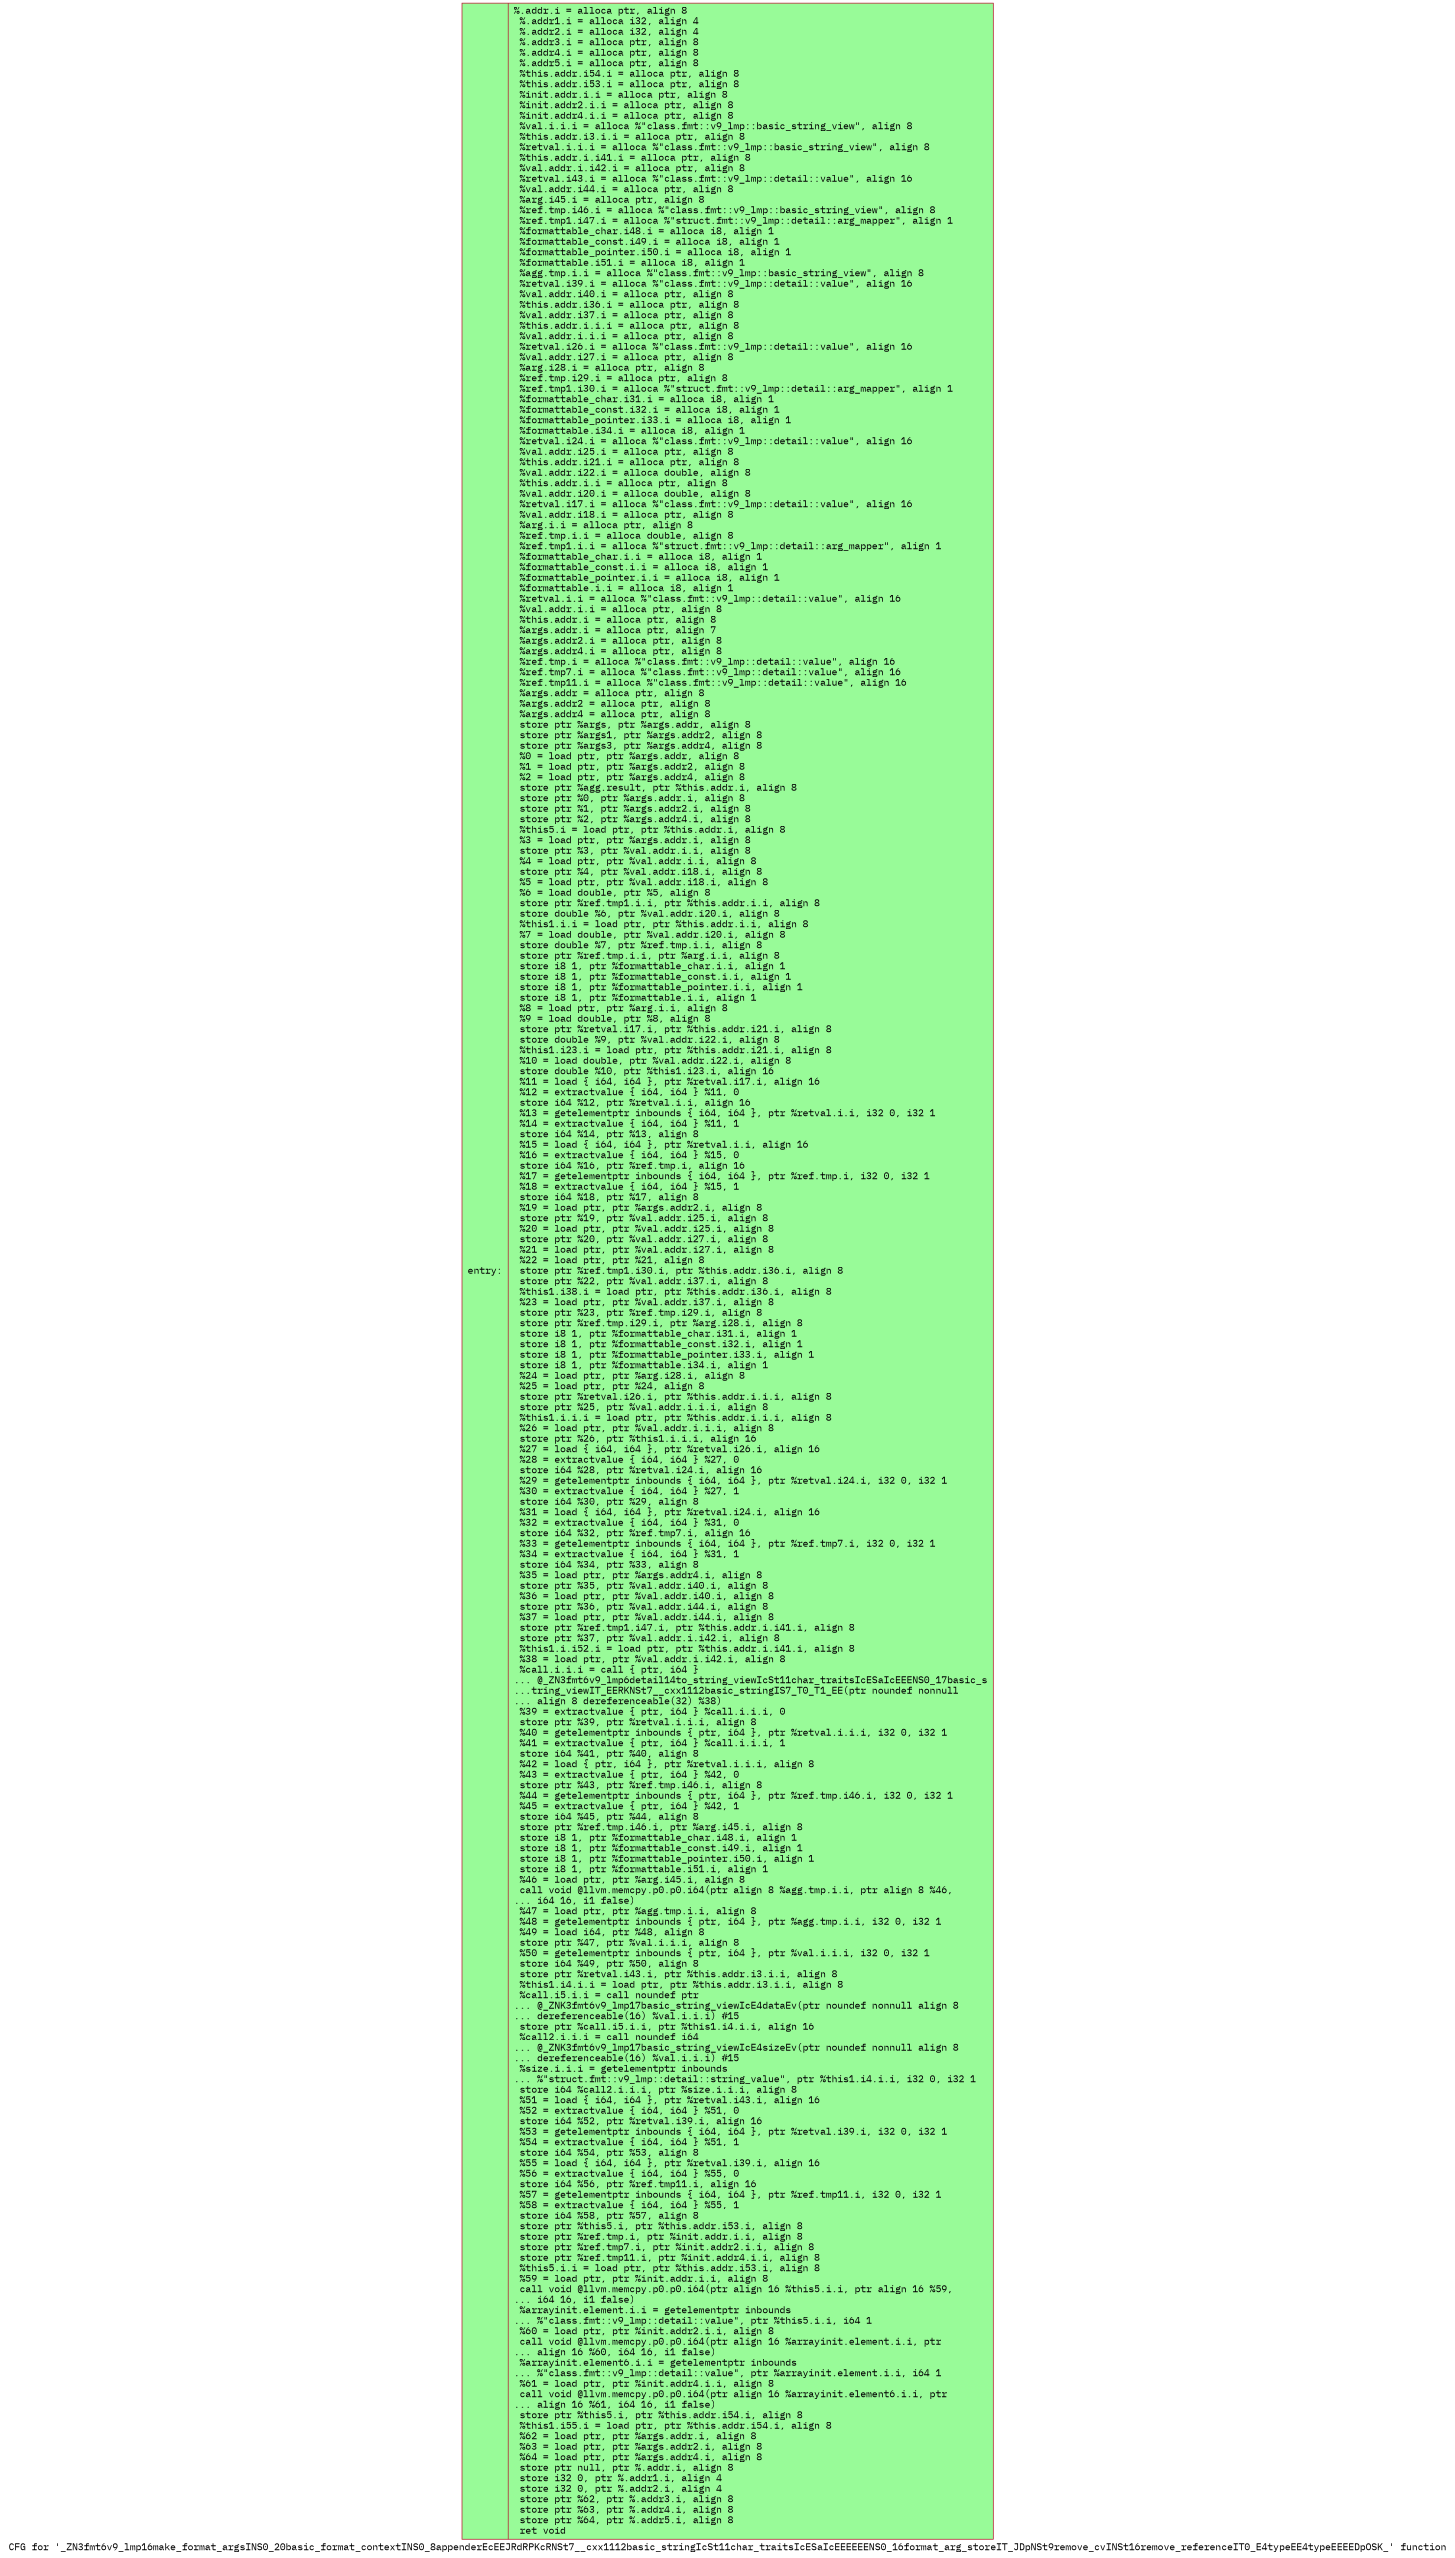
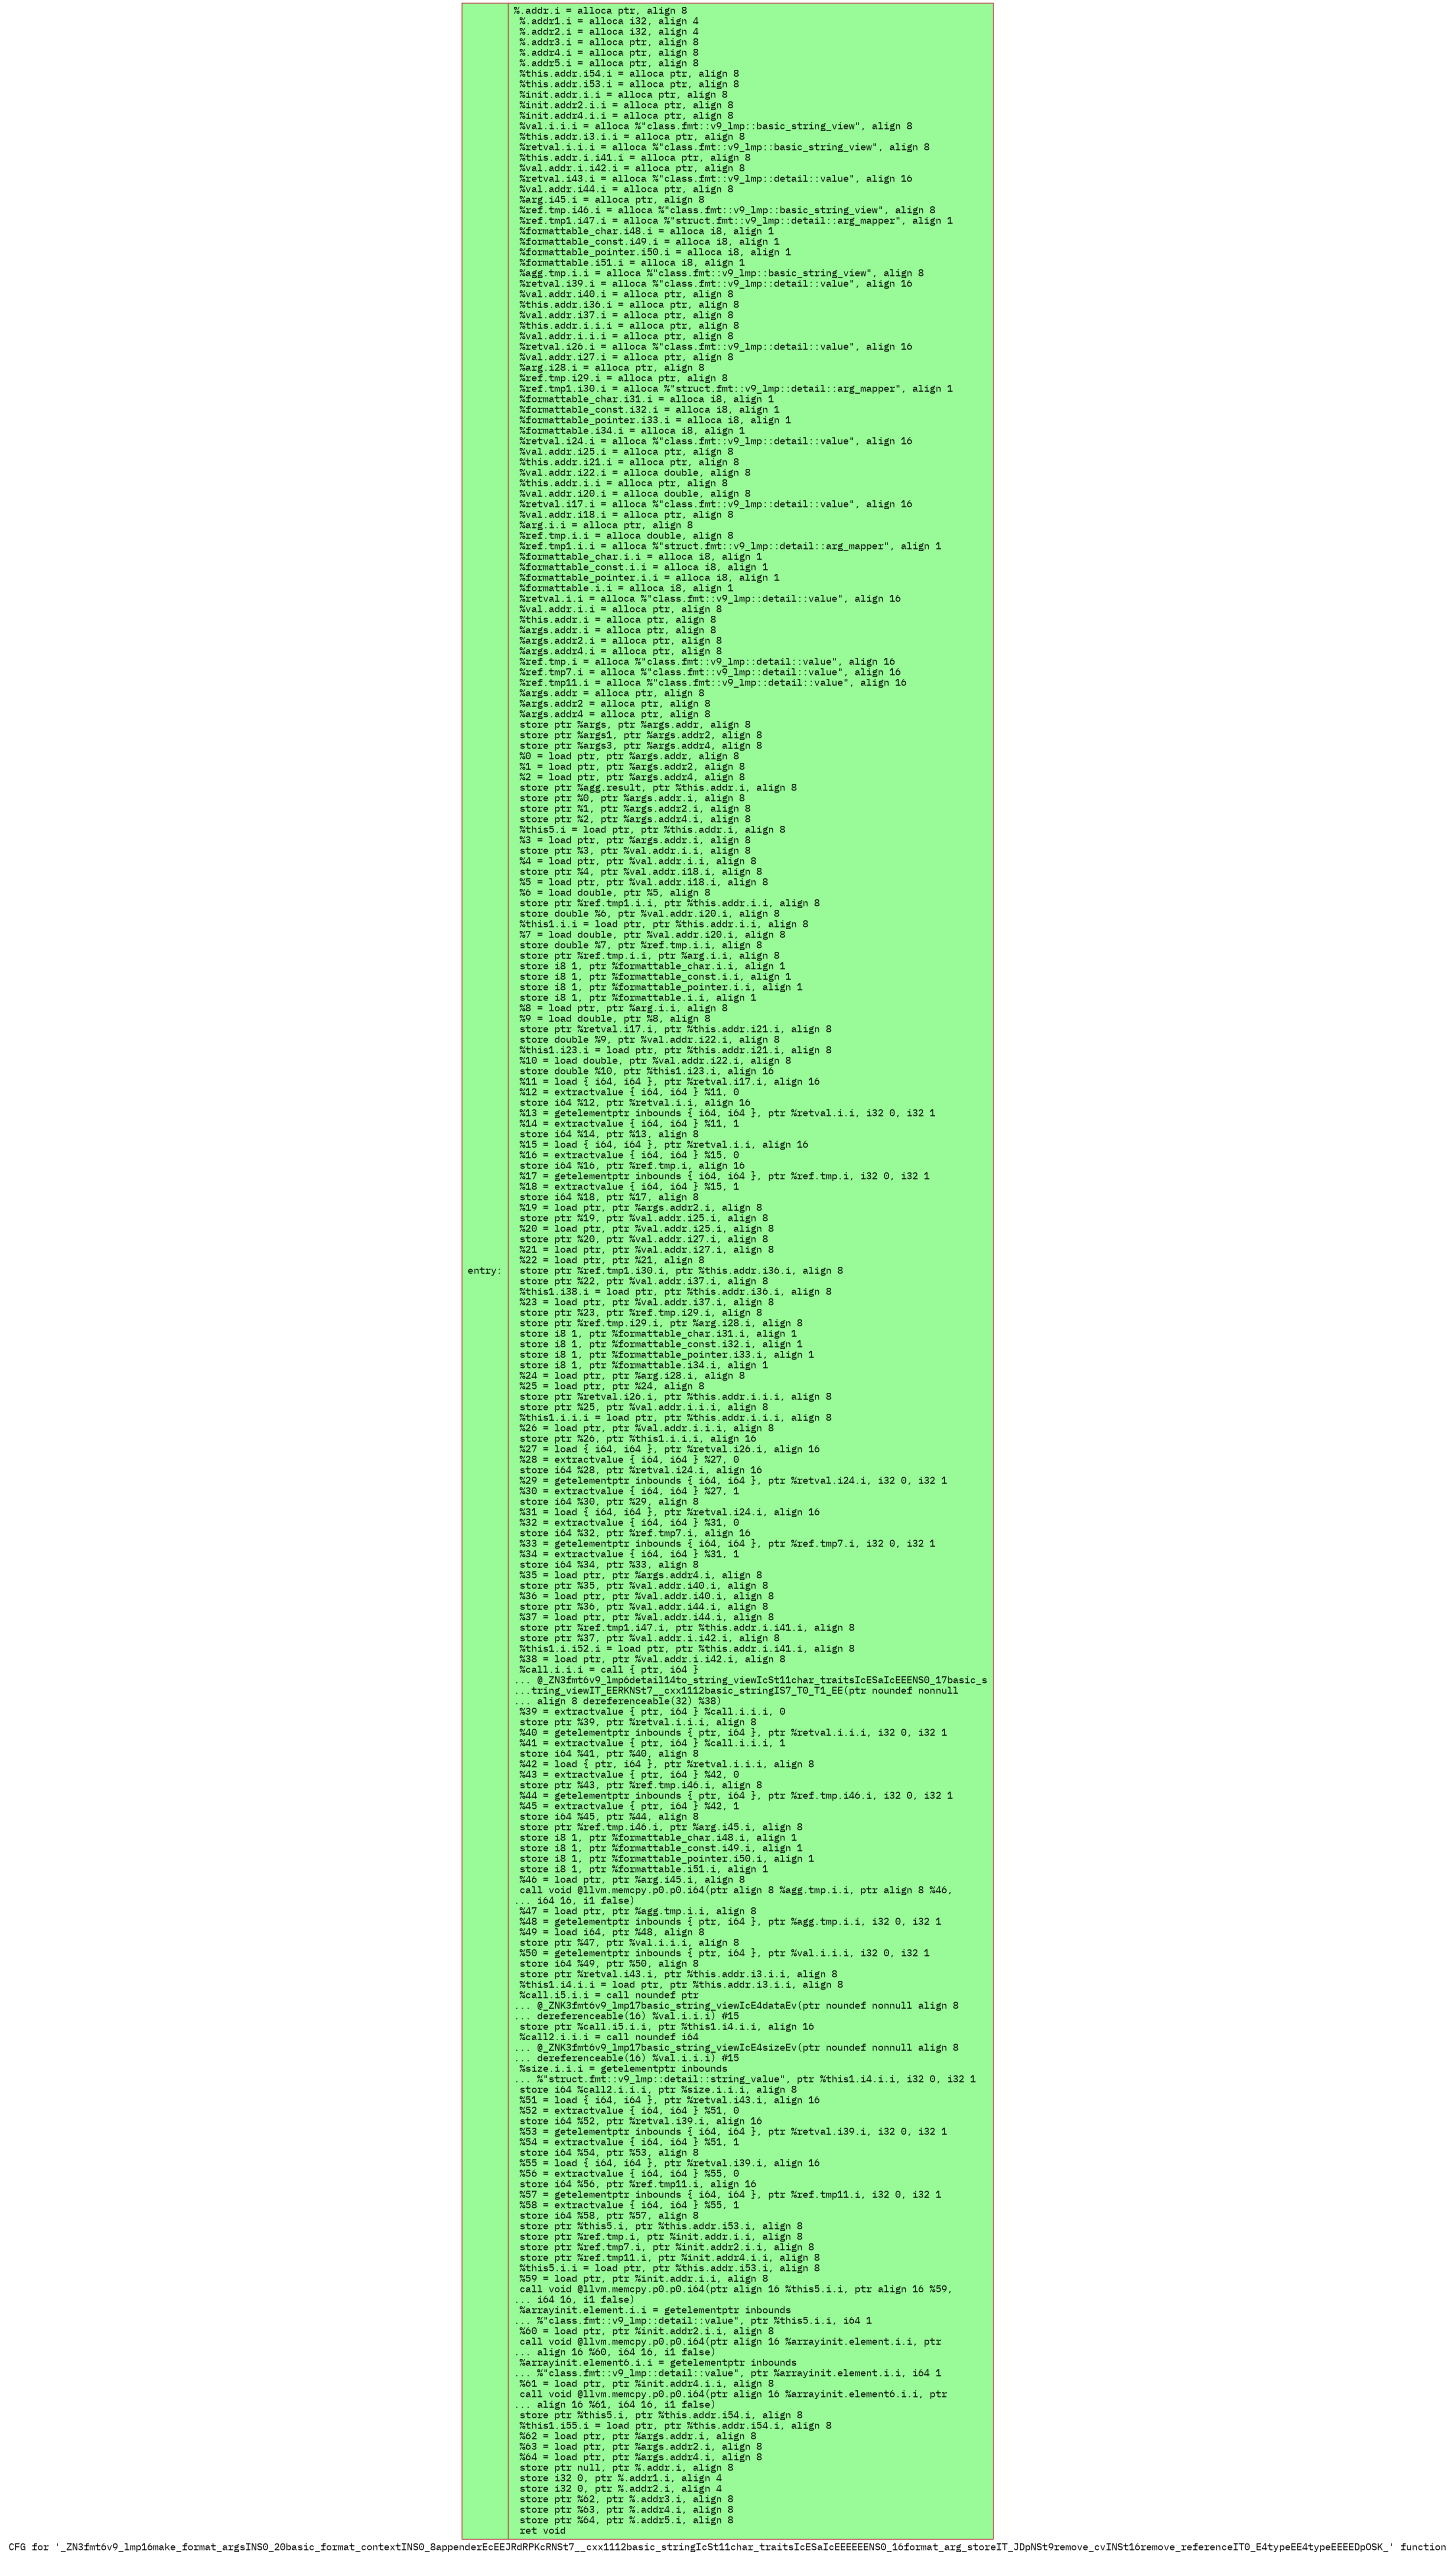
node "entry:": text "%args.addr.i = alloca ptr, align 7" -> "%args.addr.i = alloca ptr, align 8"
